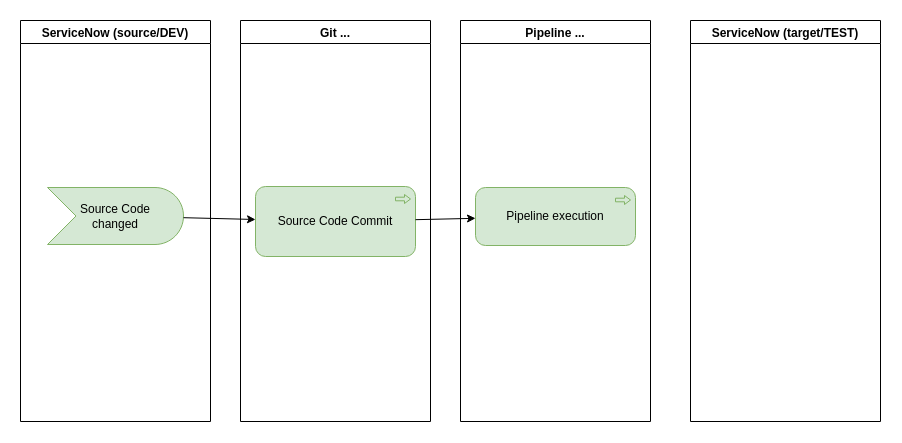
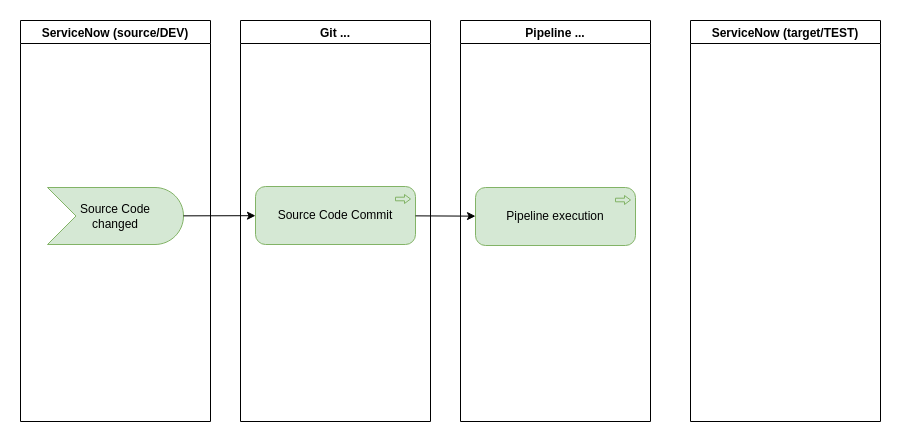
node "Source Code Commit": size 160x70 -> 160x58
